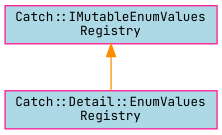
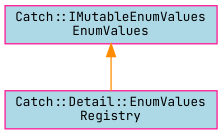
node "Catch::IMutableEnumValues Registry": label "Catch::IMutableEnumValues Registry" -> "Catch::IMutableEnumValues EnumValues"
